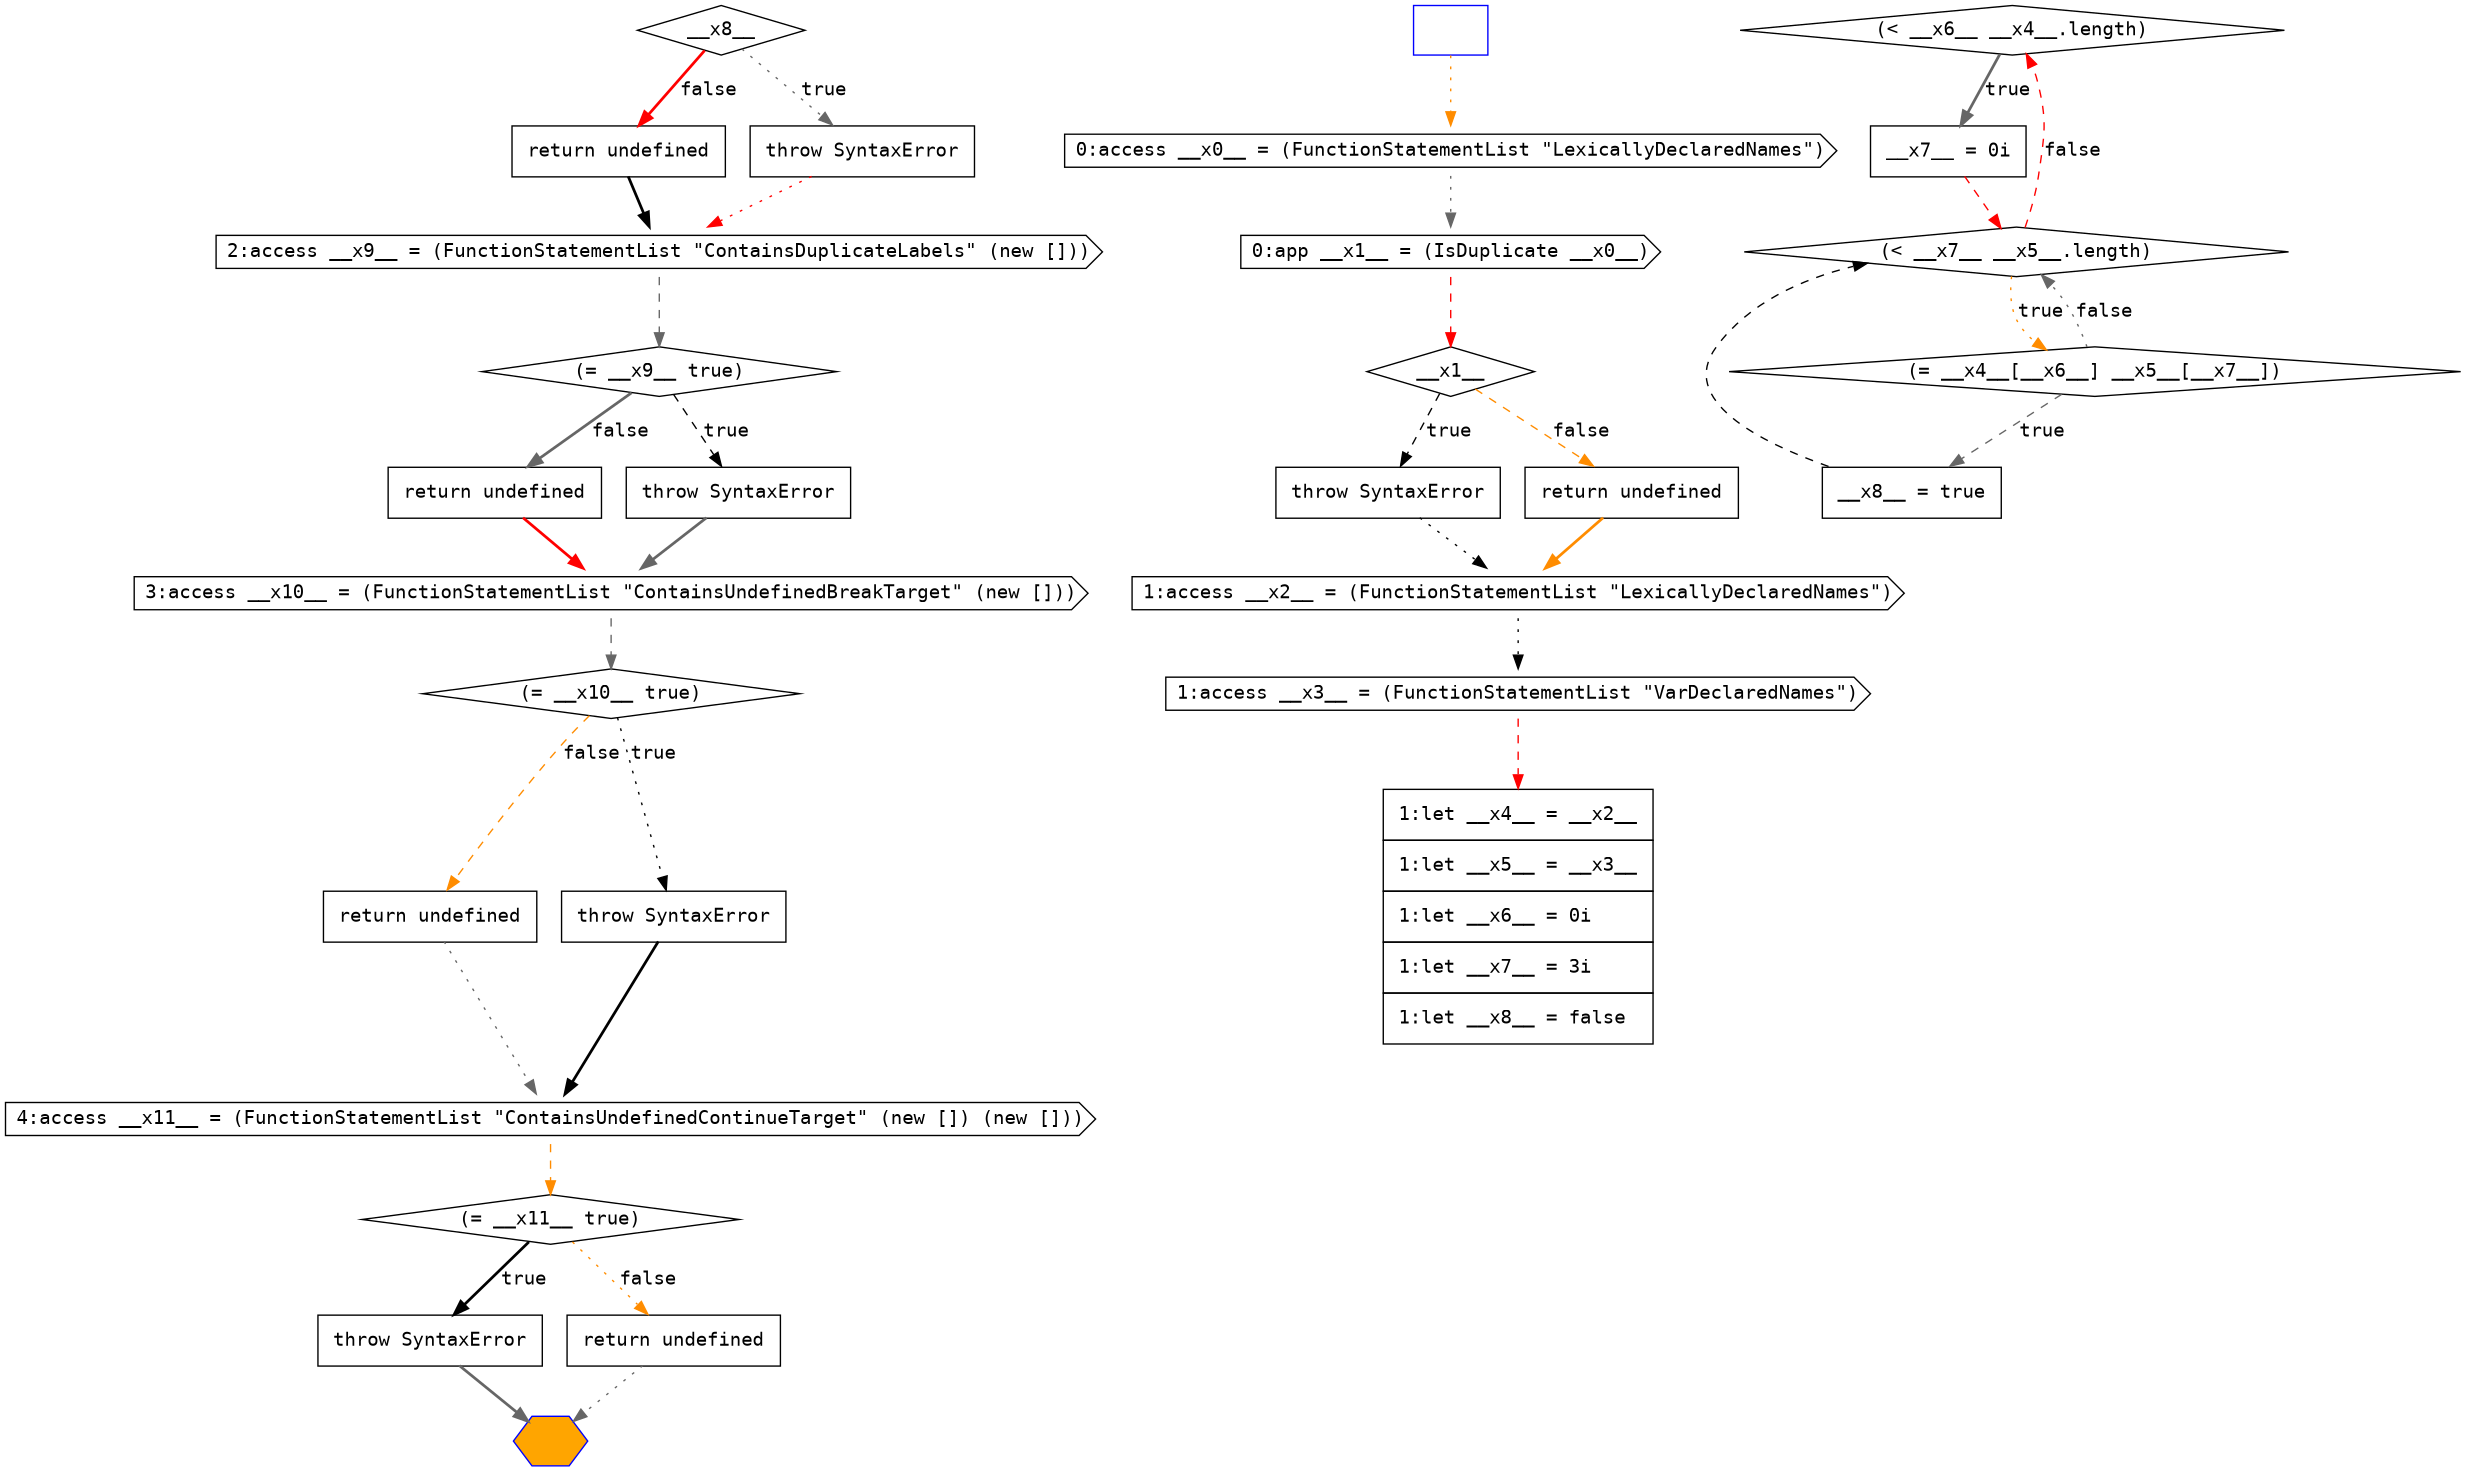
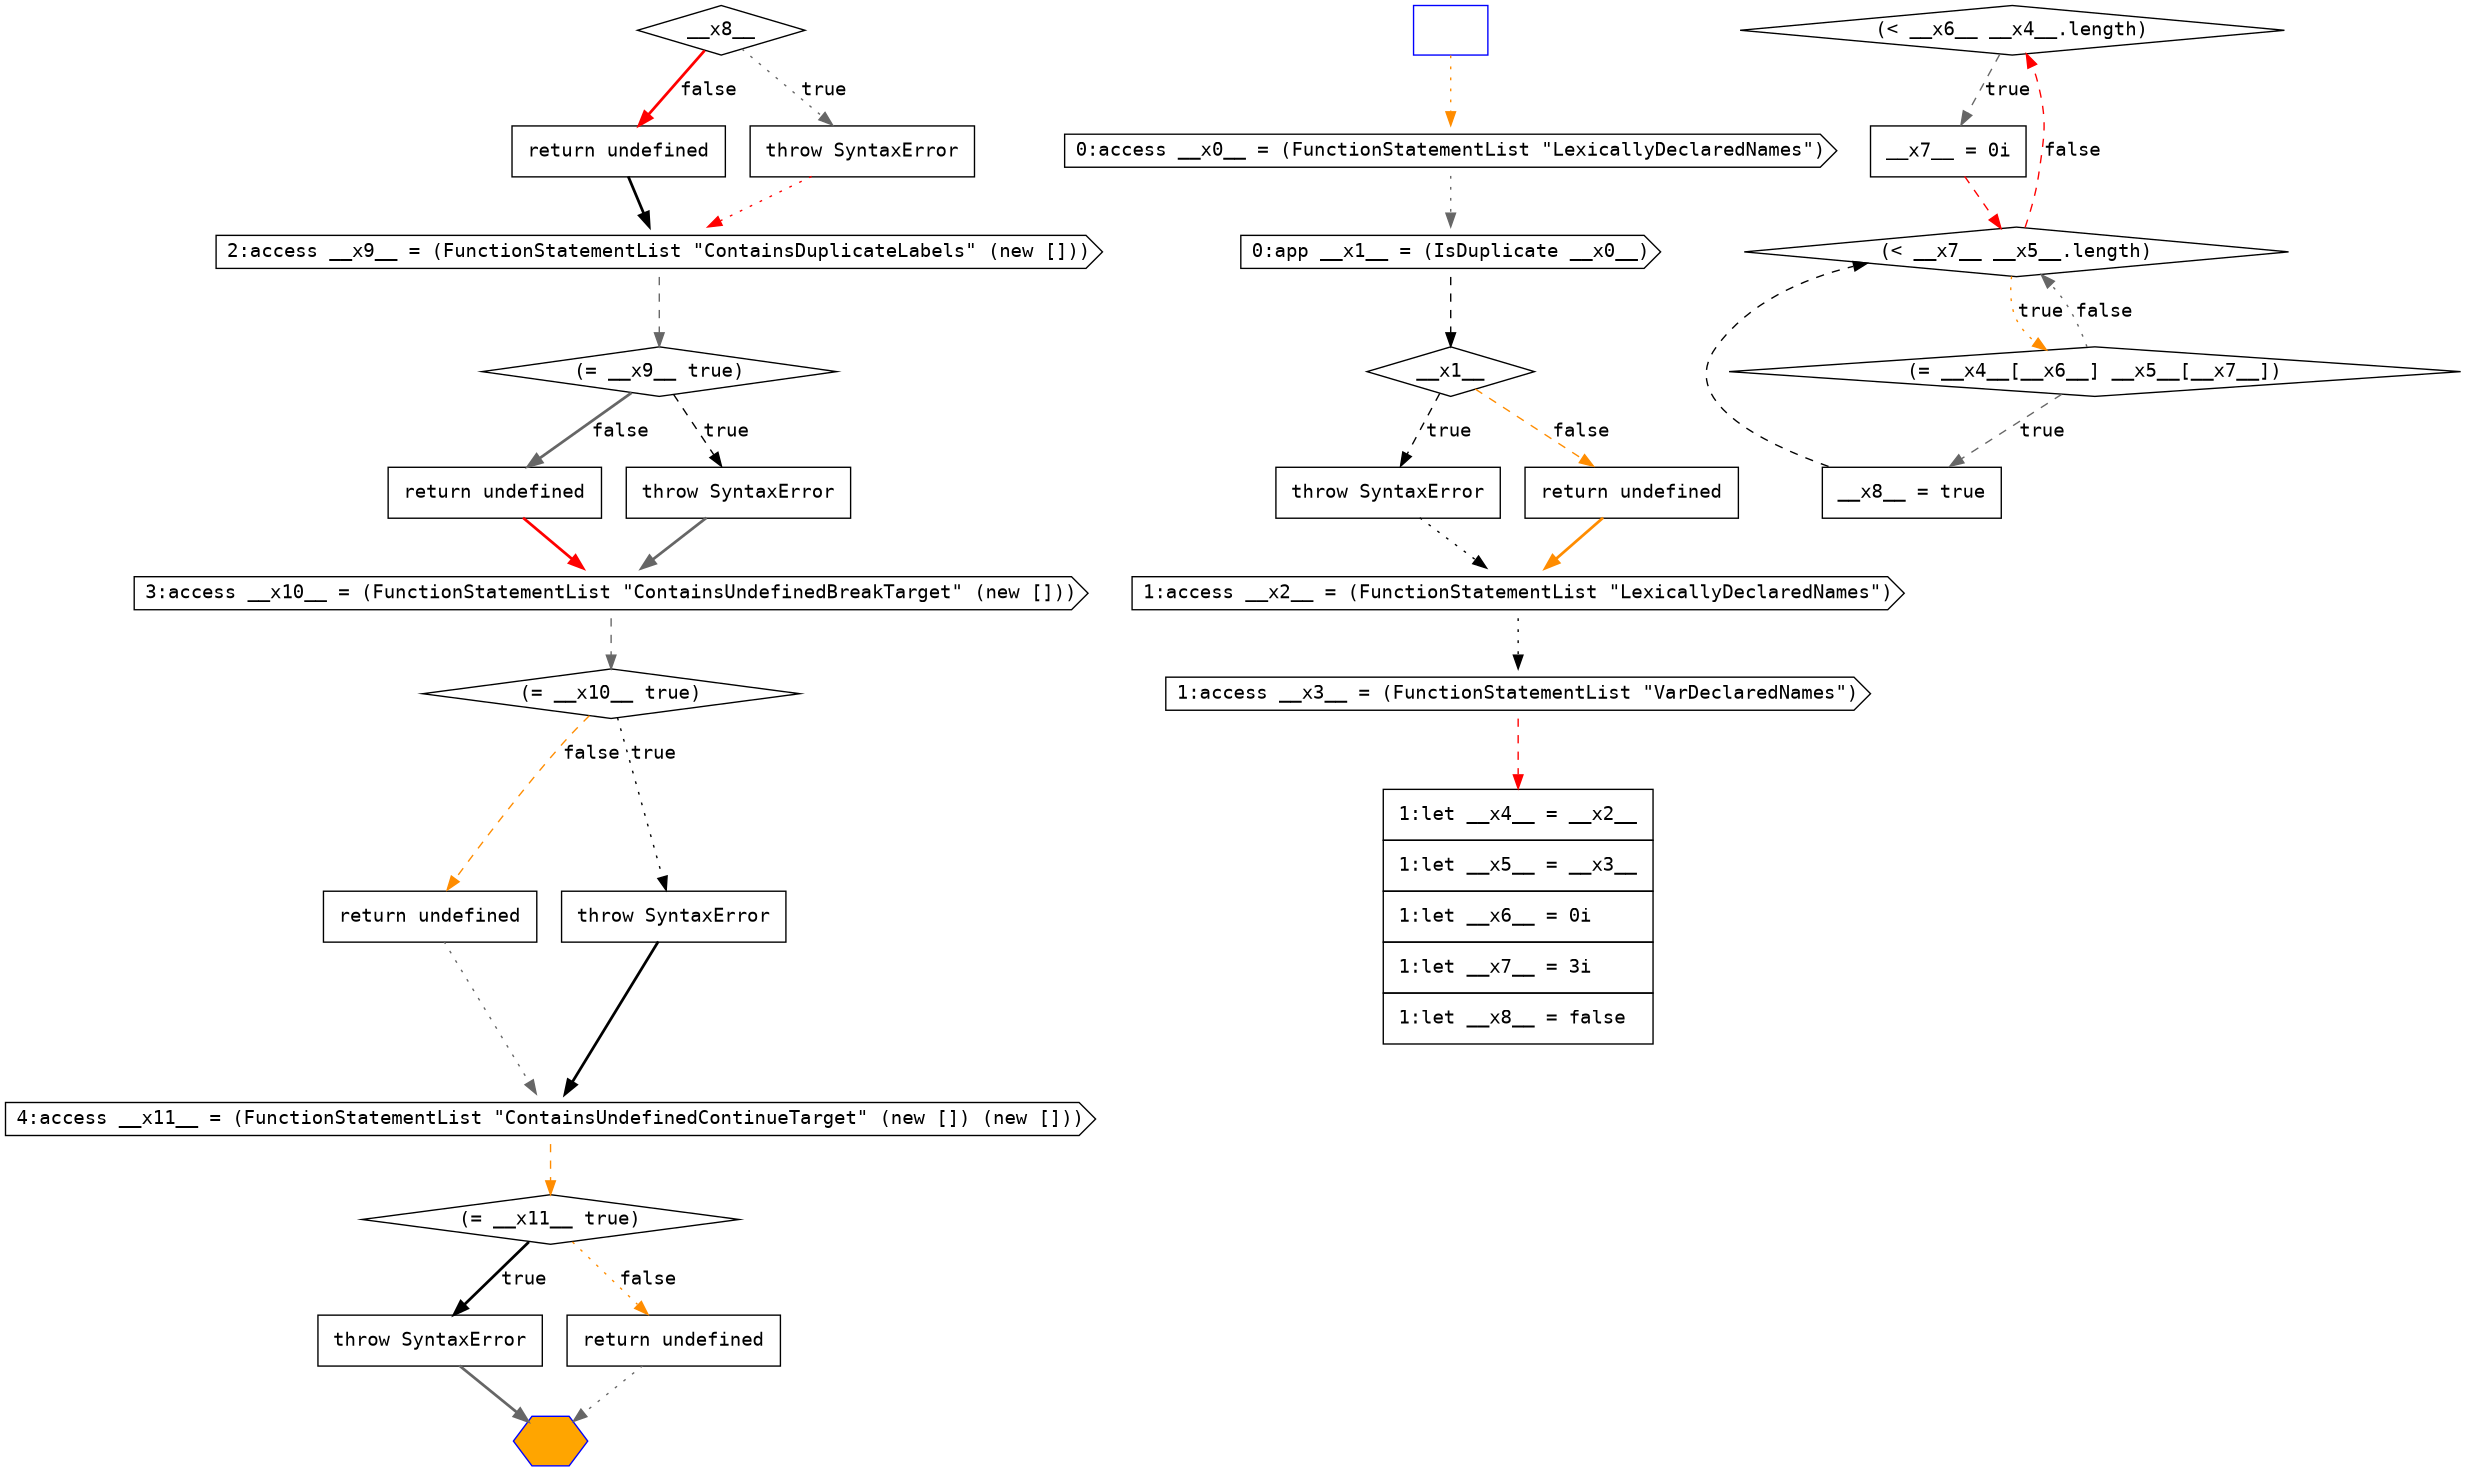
edge "(< __x6__ __x4__.length)" -> "__x7__ = 0i": style bold -> dashed
edge "0:app __x1__ = (IsDuplicate __x0__)" -> "__x1__": color red -> black
